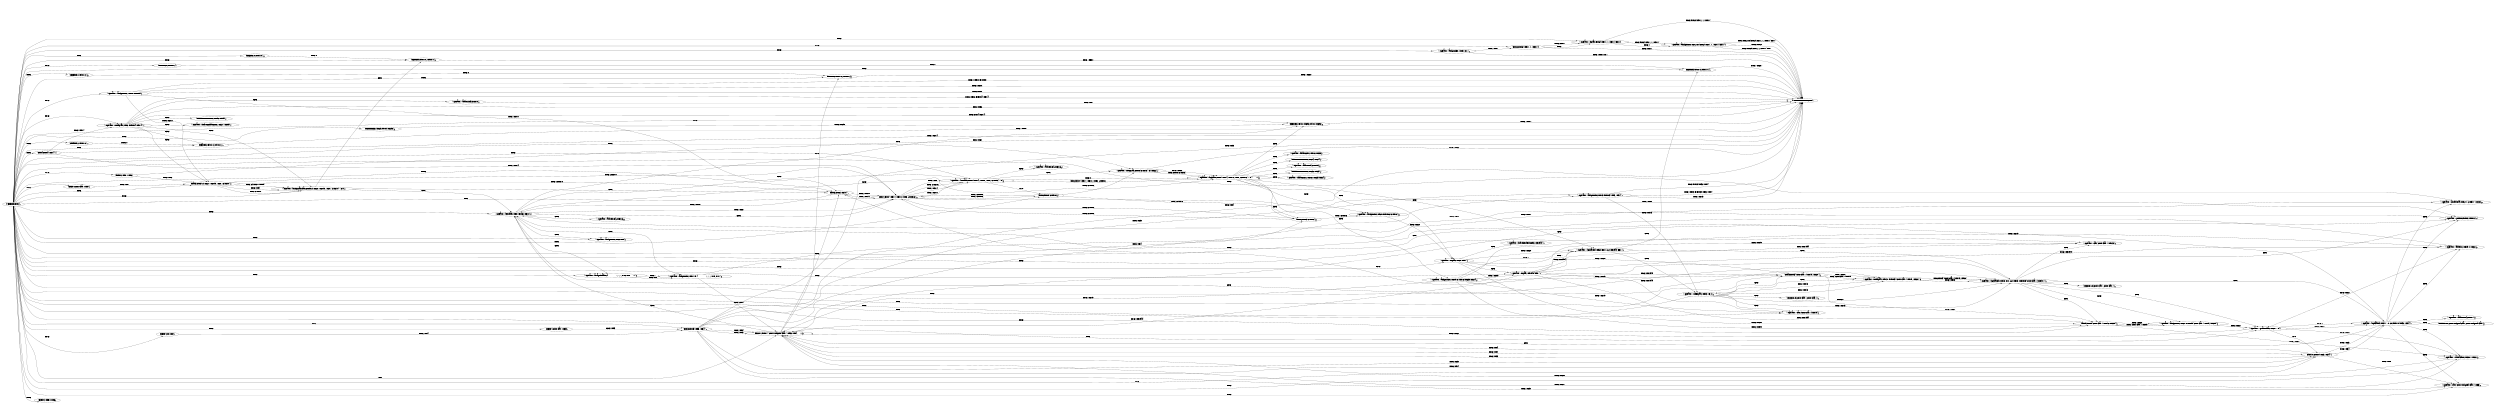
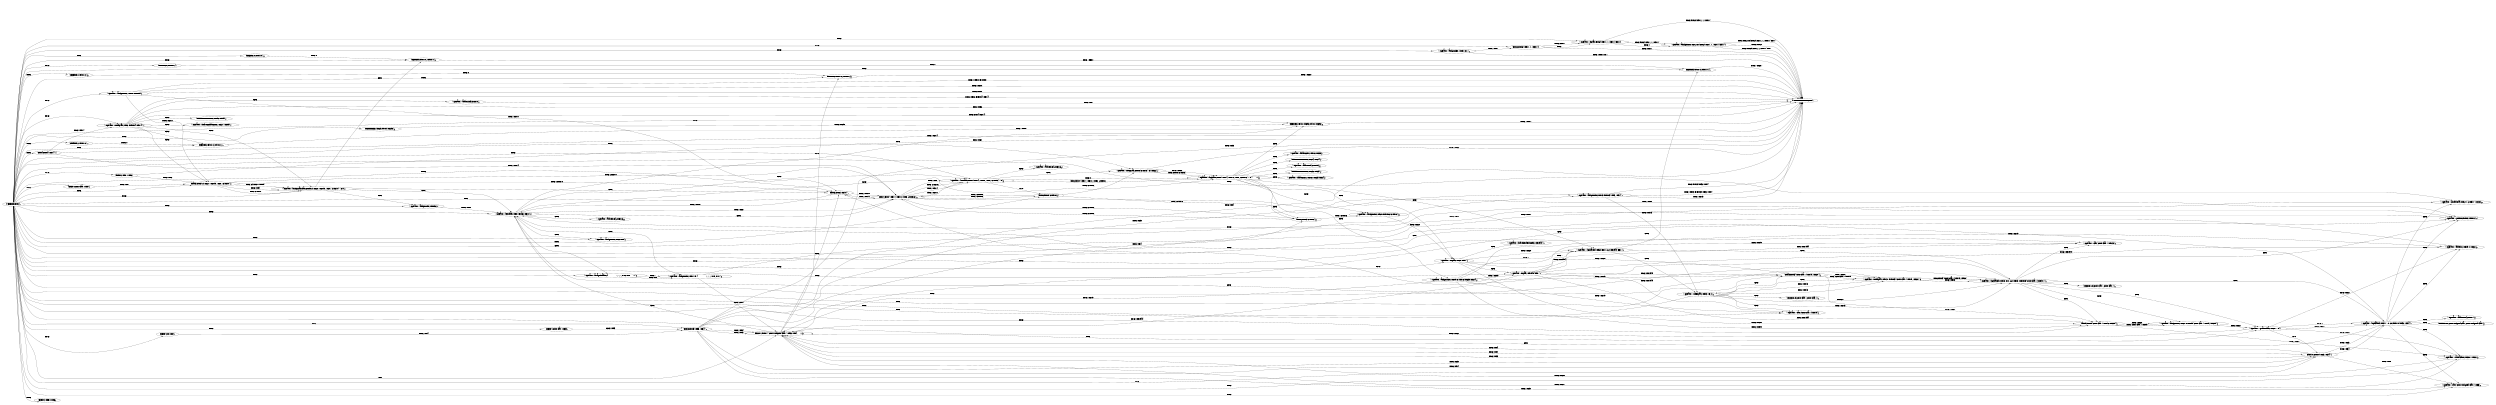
node "(<operator>.assignment,VAR8=0)": added
edge "(METHOD,FUN1)" -> "(<operator>.postIncrement,VAR8++)": added, label "DDG:"
